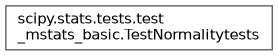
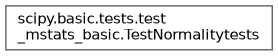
node "scipy.stats.tests.test _mstats_basic.TestNormalitytests": label "scipy.stats.tests.test _mstats_basic.TestNormalitytests" -> "scipy.basic.tests.test _mstats_basic.TestNormalitytests"
